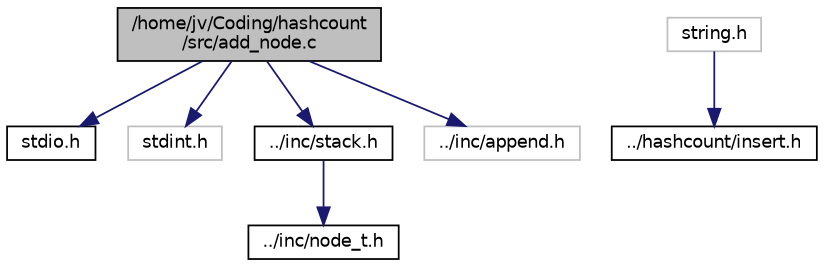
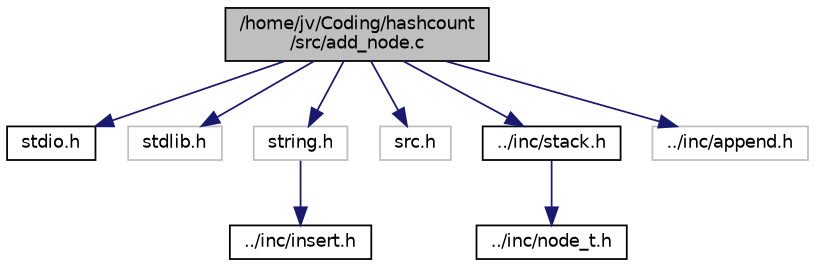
edge "/home/jv/Coding/hashcount /src/add_node.c" -> "string.h": added
node "stdlib.h": added
node "stdint.h": label "stdint.h" -> "src.h"
node "../hashcount/insert.h": label "../hashcount/insert.h" -> "../inc/insert.h"
